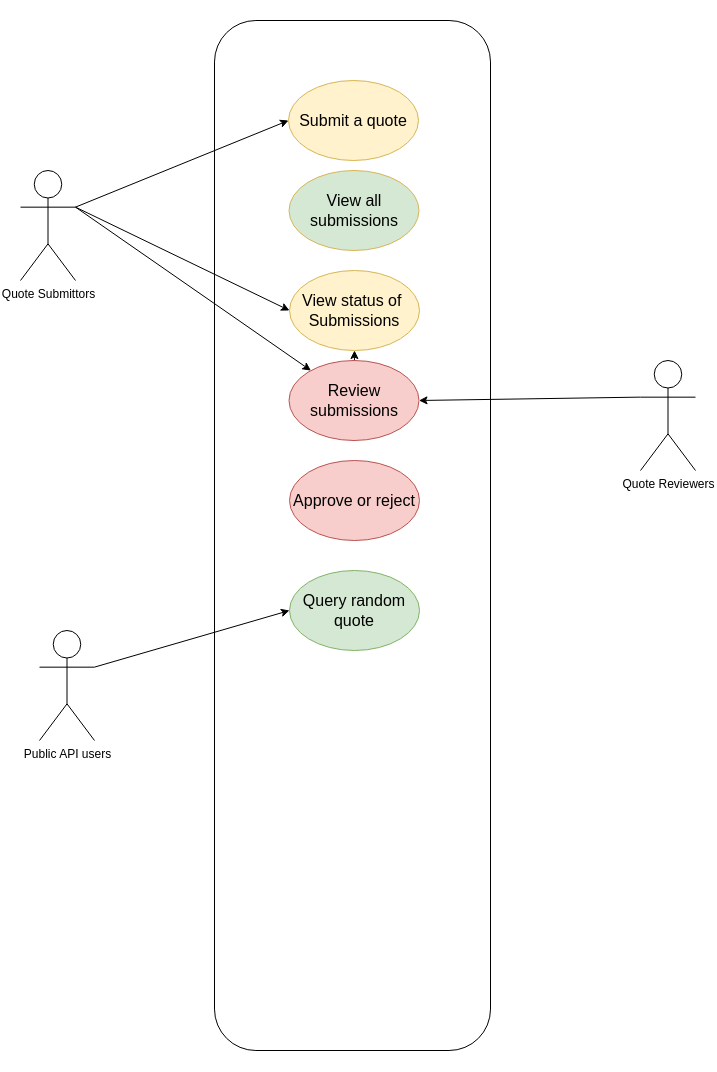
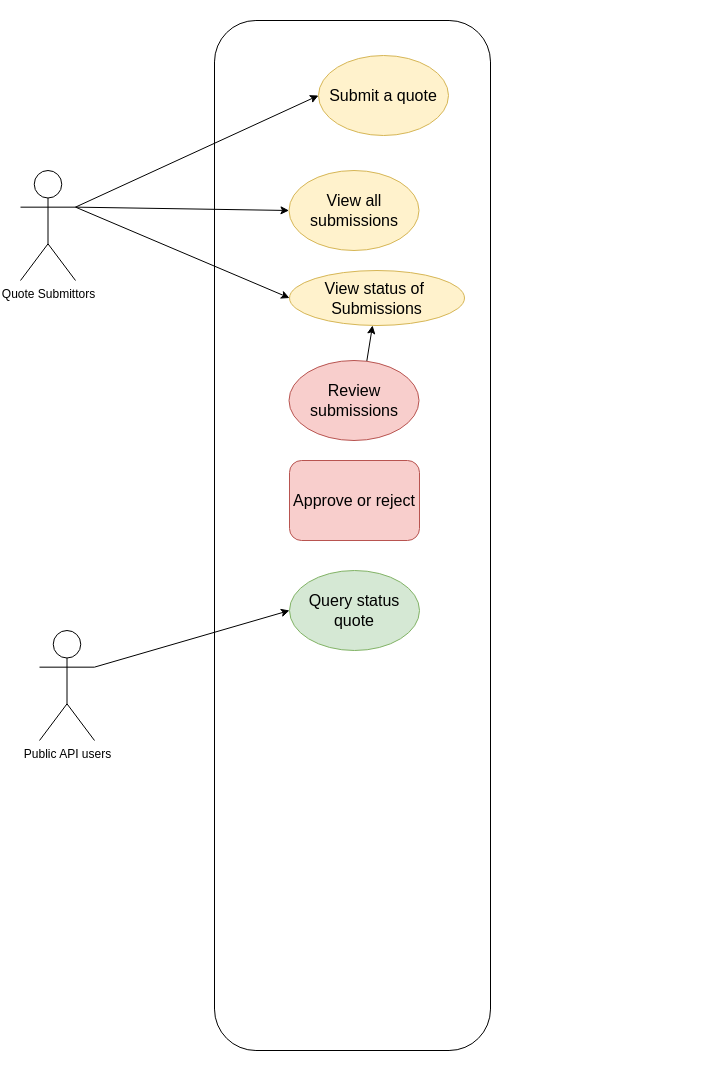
node "Submit a quote": moved (354, 121) -> (384, 96)
node "View all submissions": fillcolor #d5e8d4 -> #fff2cc
edge "Quote Submittors" -> "Review submissions": now "Quote Submittors" -> "View all submissions"
node "View status of Submissions": size 130x80 -> 175x55
edge "Quote Reviewers" -> "Review submissions": removed
node "Quote Reviewers": removed
node "Approve or reject": shape ellipse -> rounded rectangle
node "Query random quote": label "Query random quote" -> "Query status quote"
